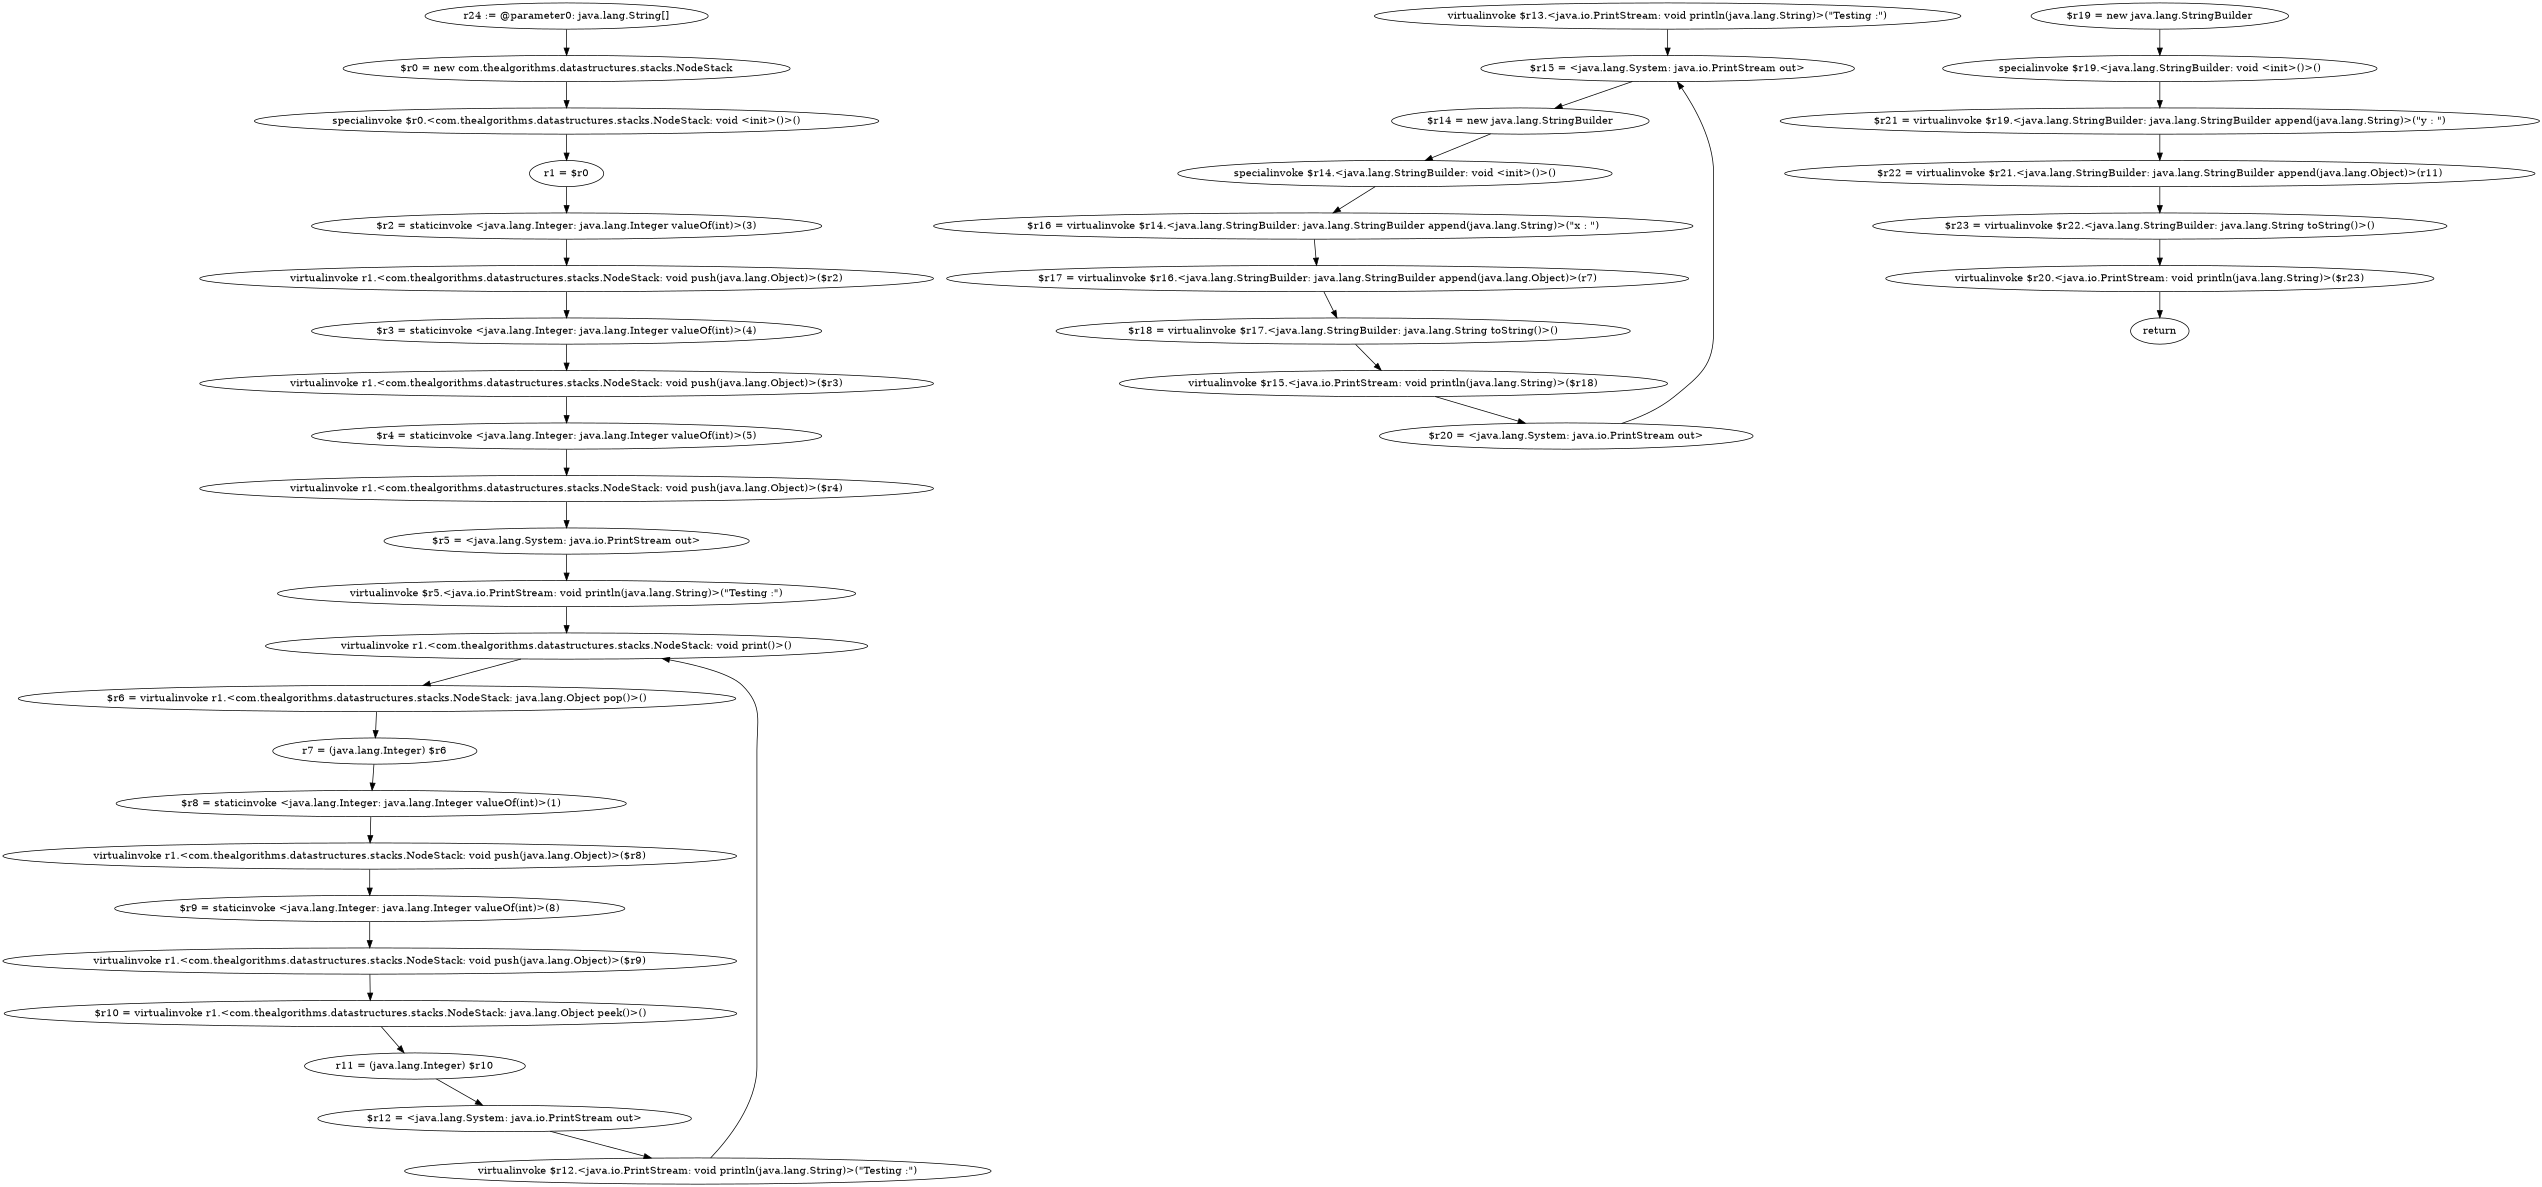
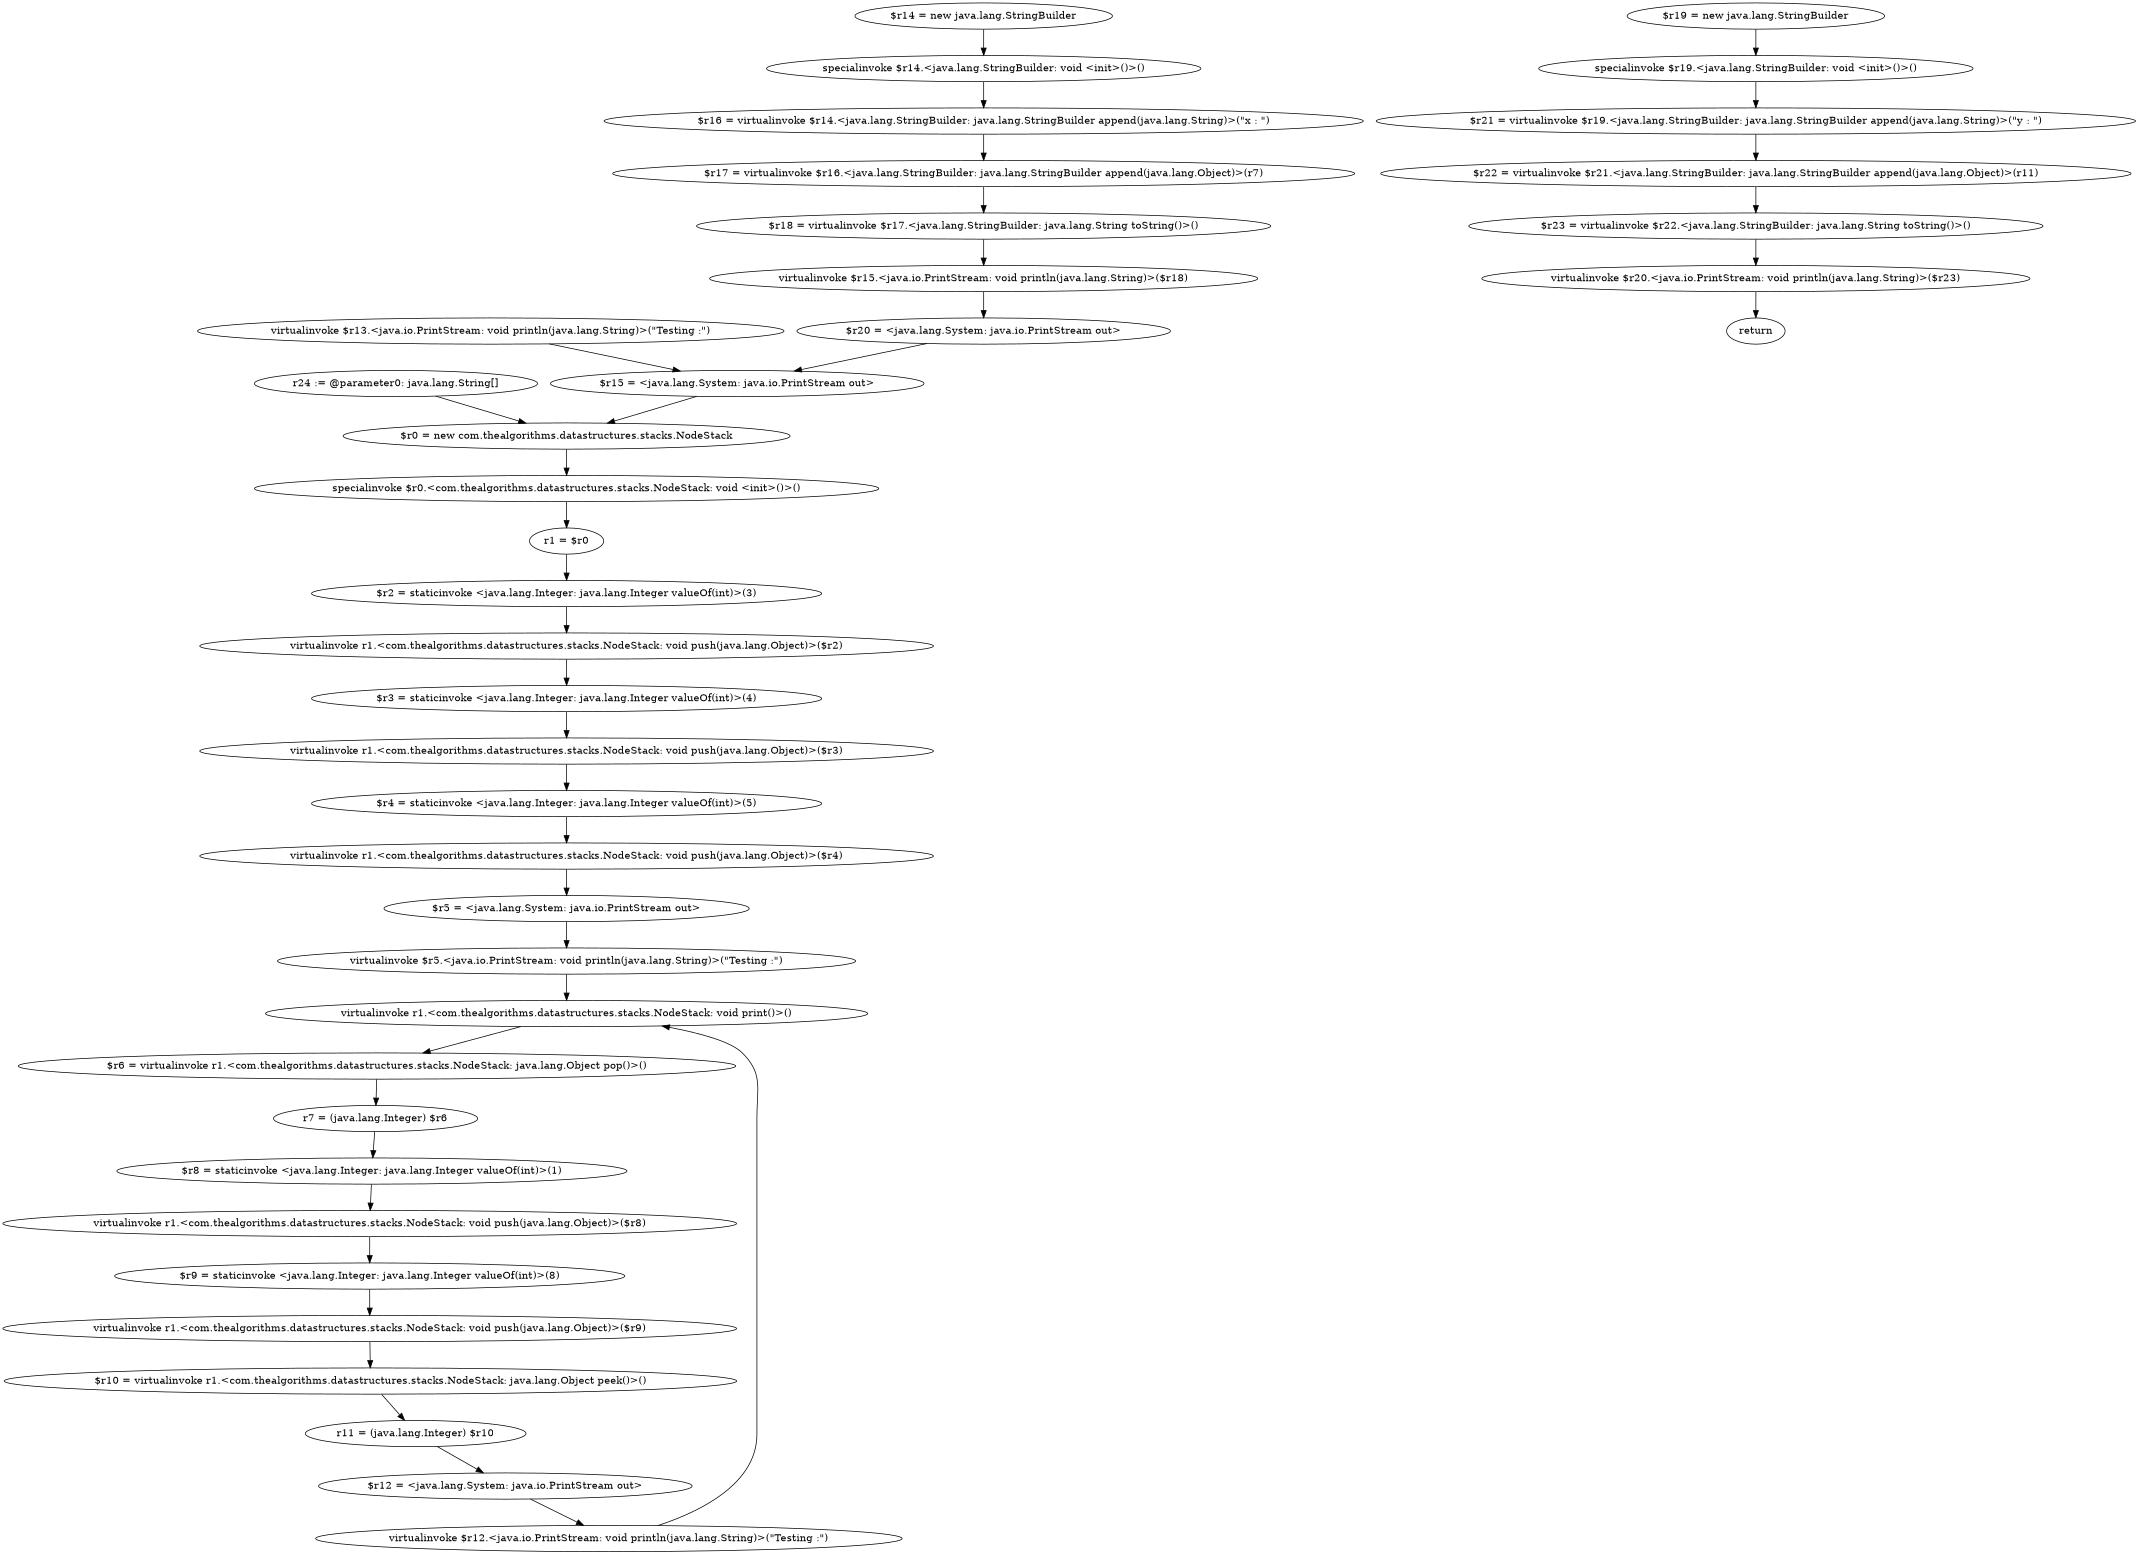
edge "$r15 = <java.lang.System: java.io.PrintStream out>" -> "$r14 = new java.lang.StringBuilder": now "$r15 = <java.lang.System: java.io.PrintStream out>" -> "$r0 = new com.thealgorithms.datastructures.stacks.NodeStack"
